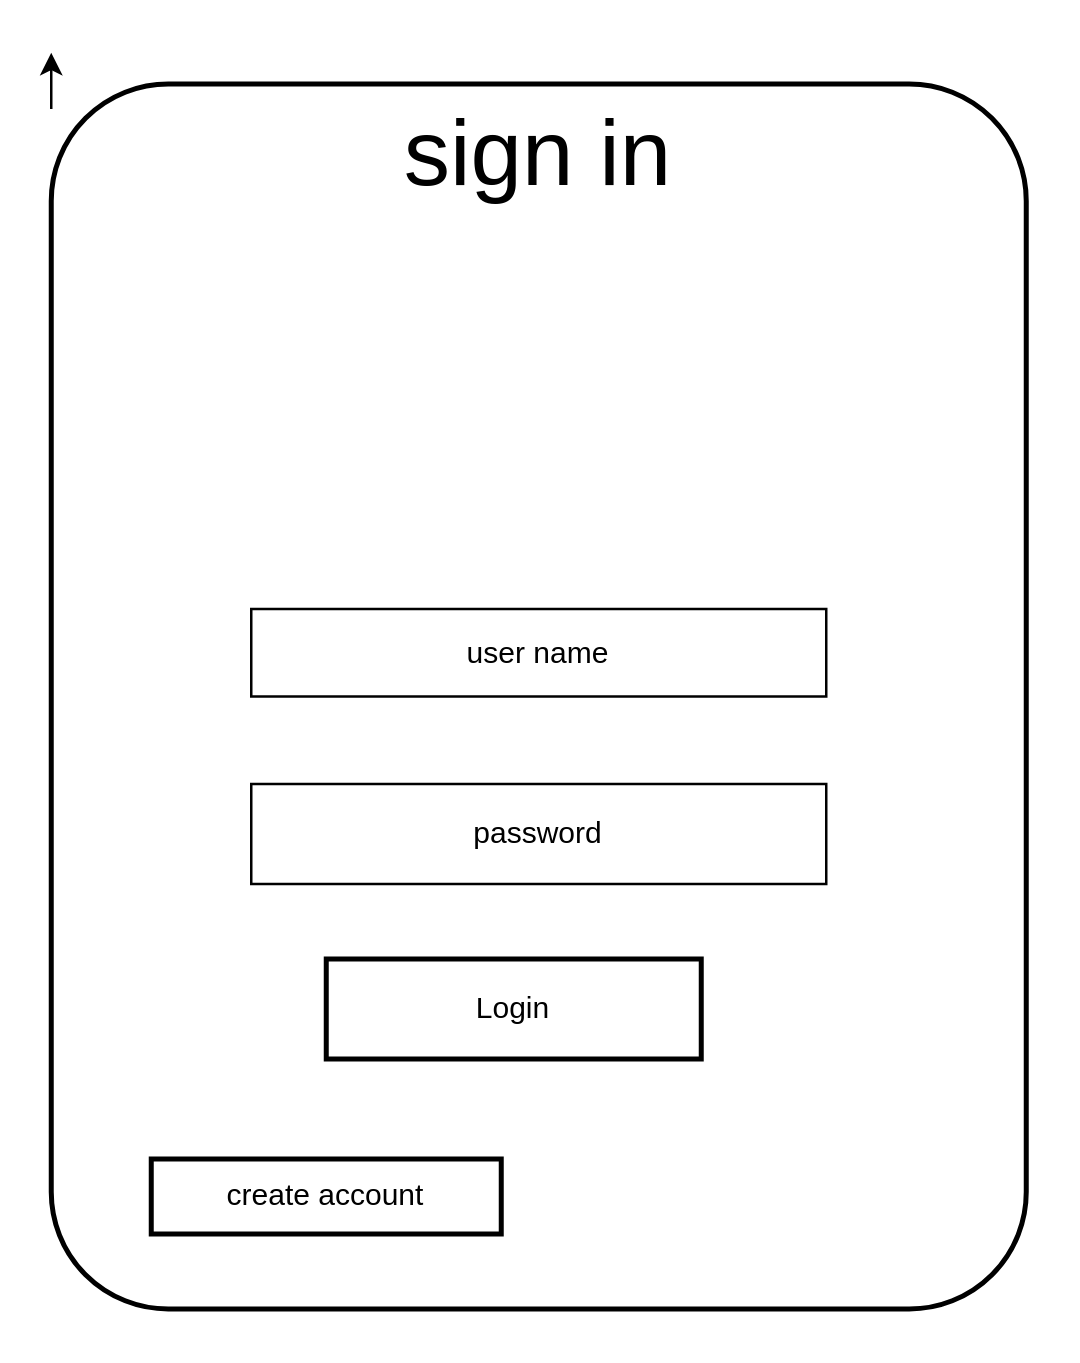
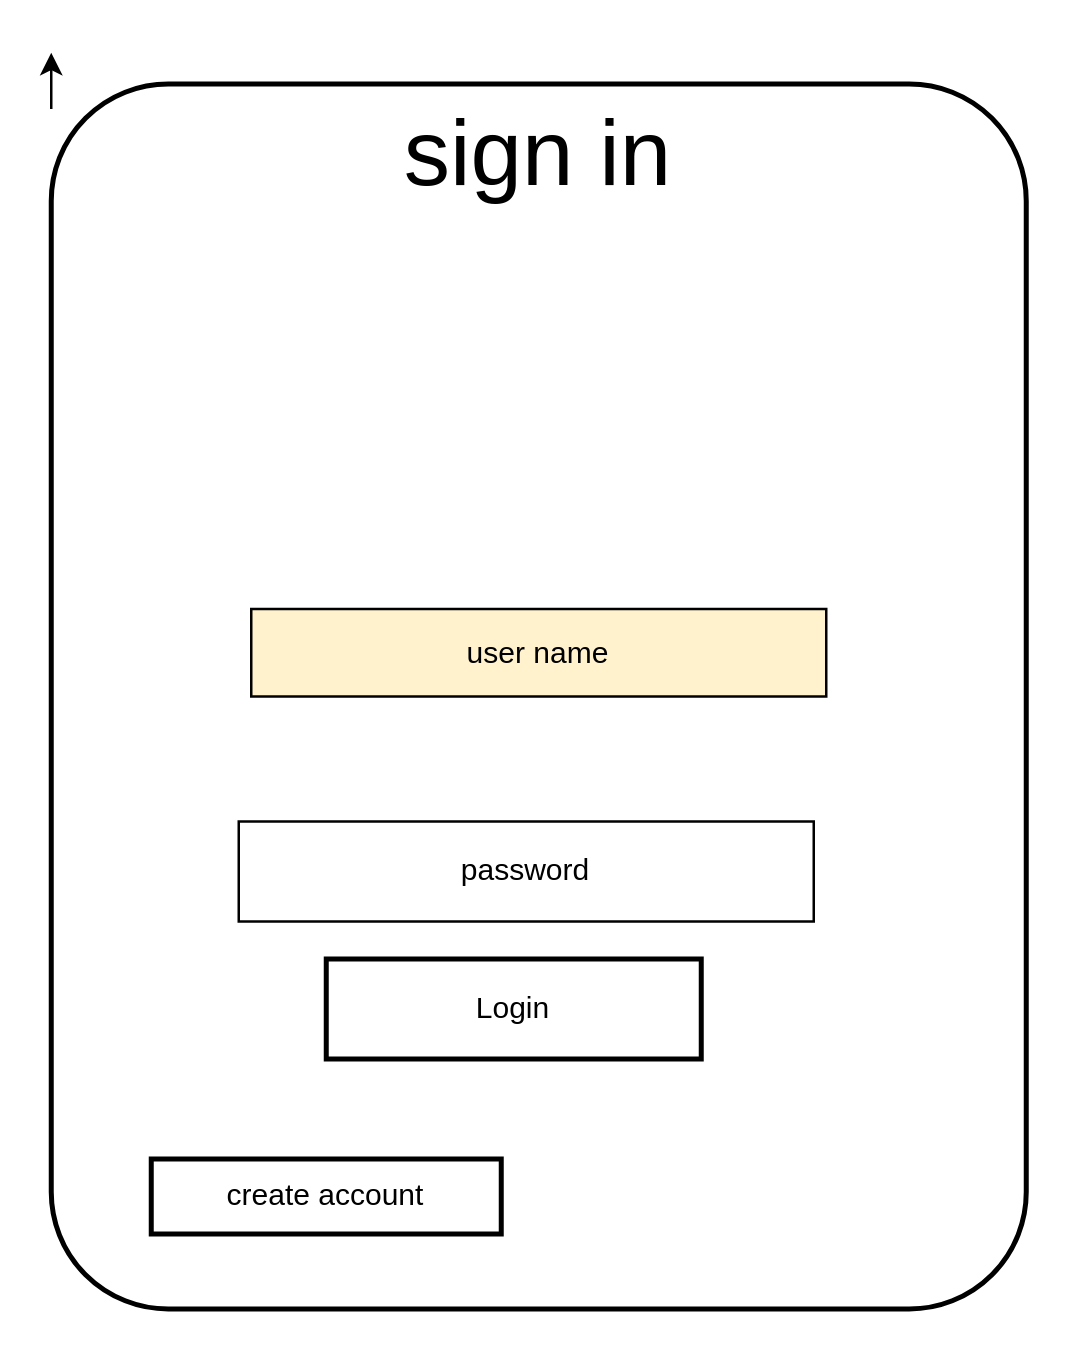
node "user name": fillcolor #ffffff -> #fff2cc
node "password": moved (539, 834) -> (526, 871)
